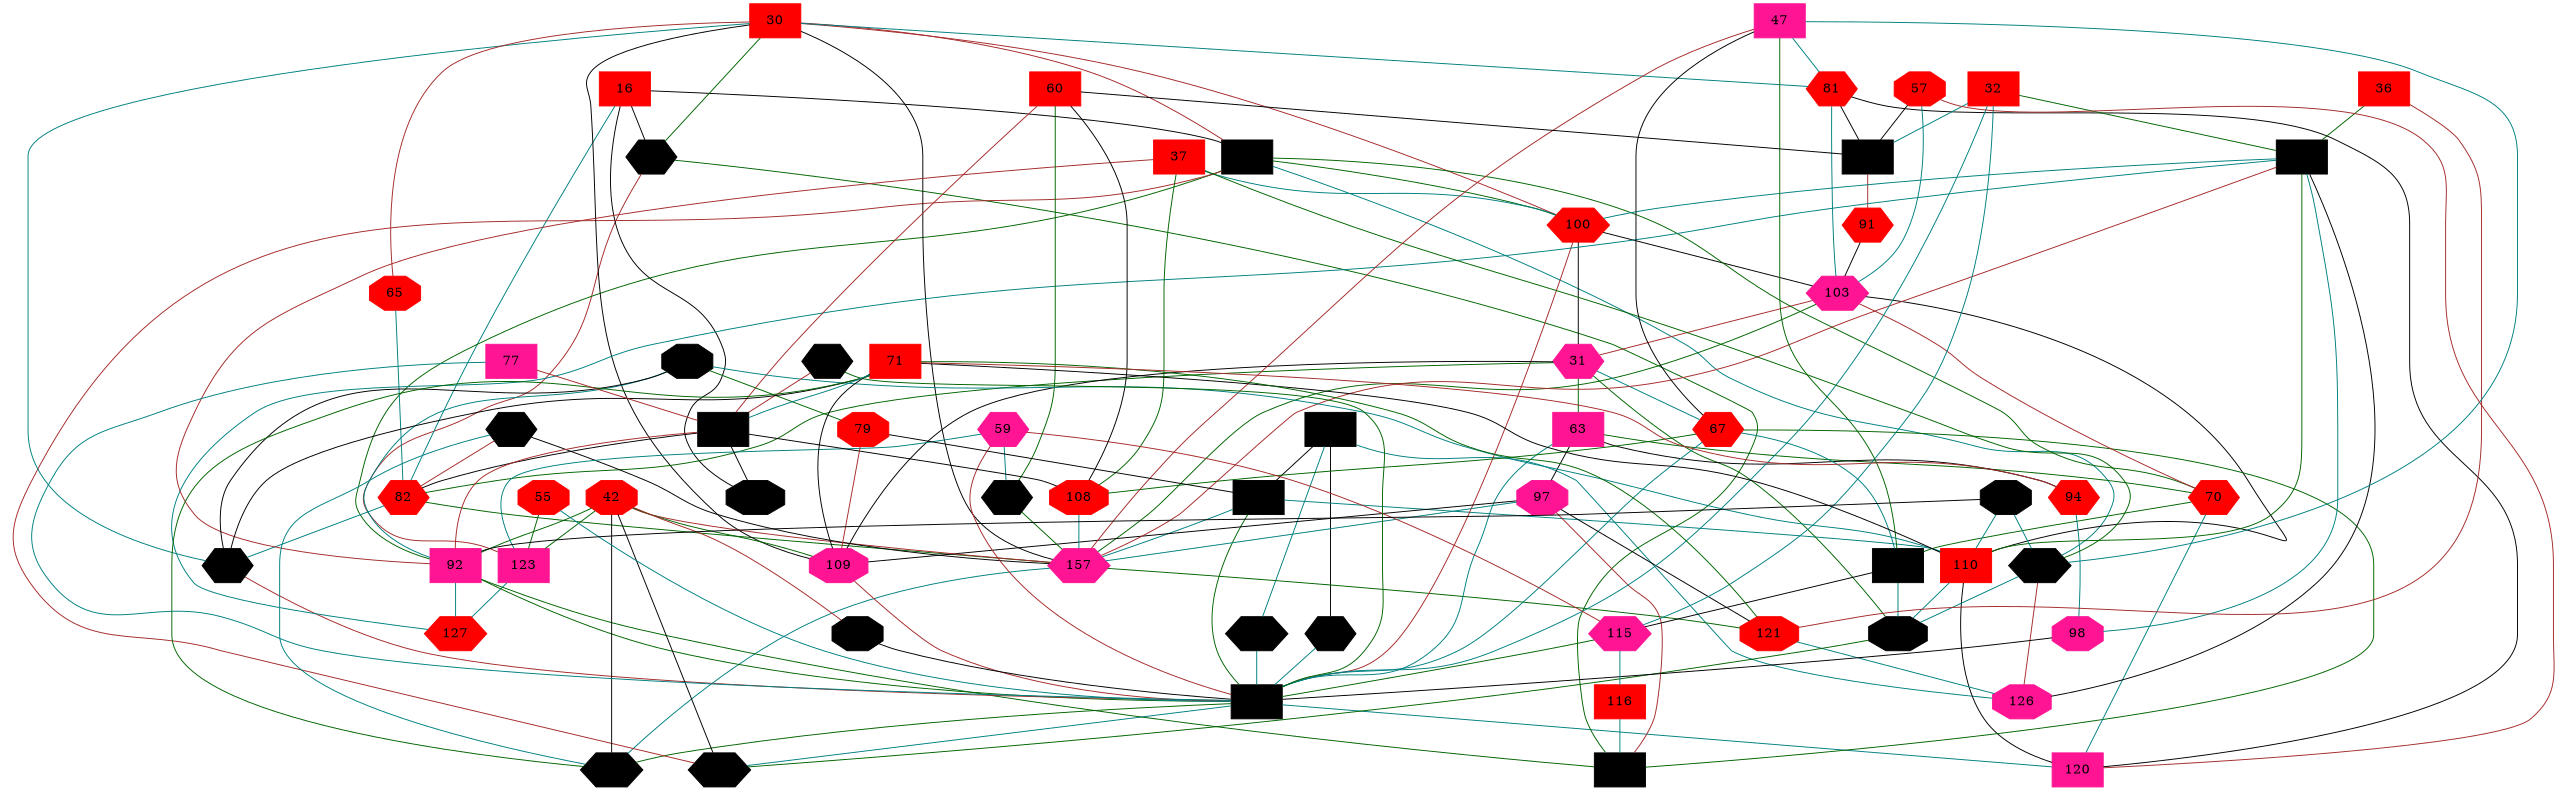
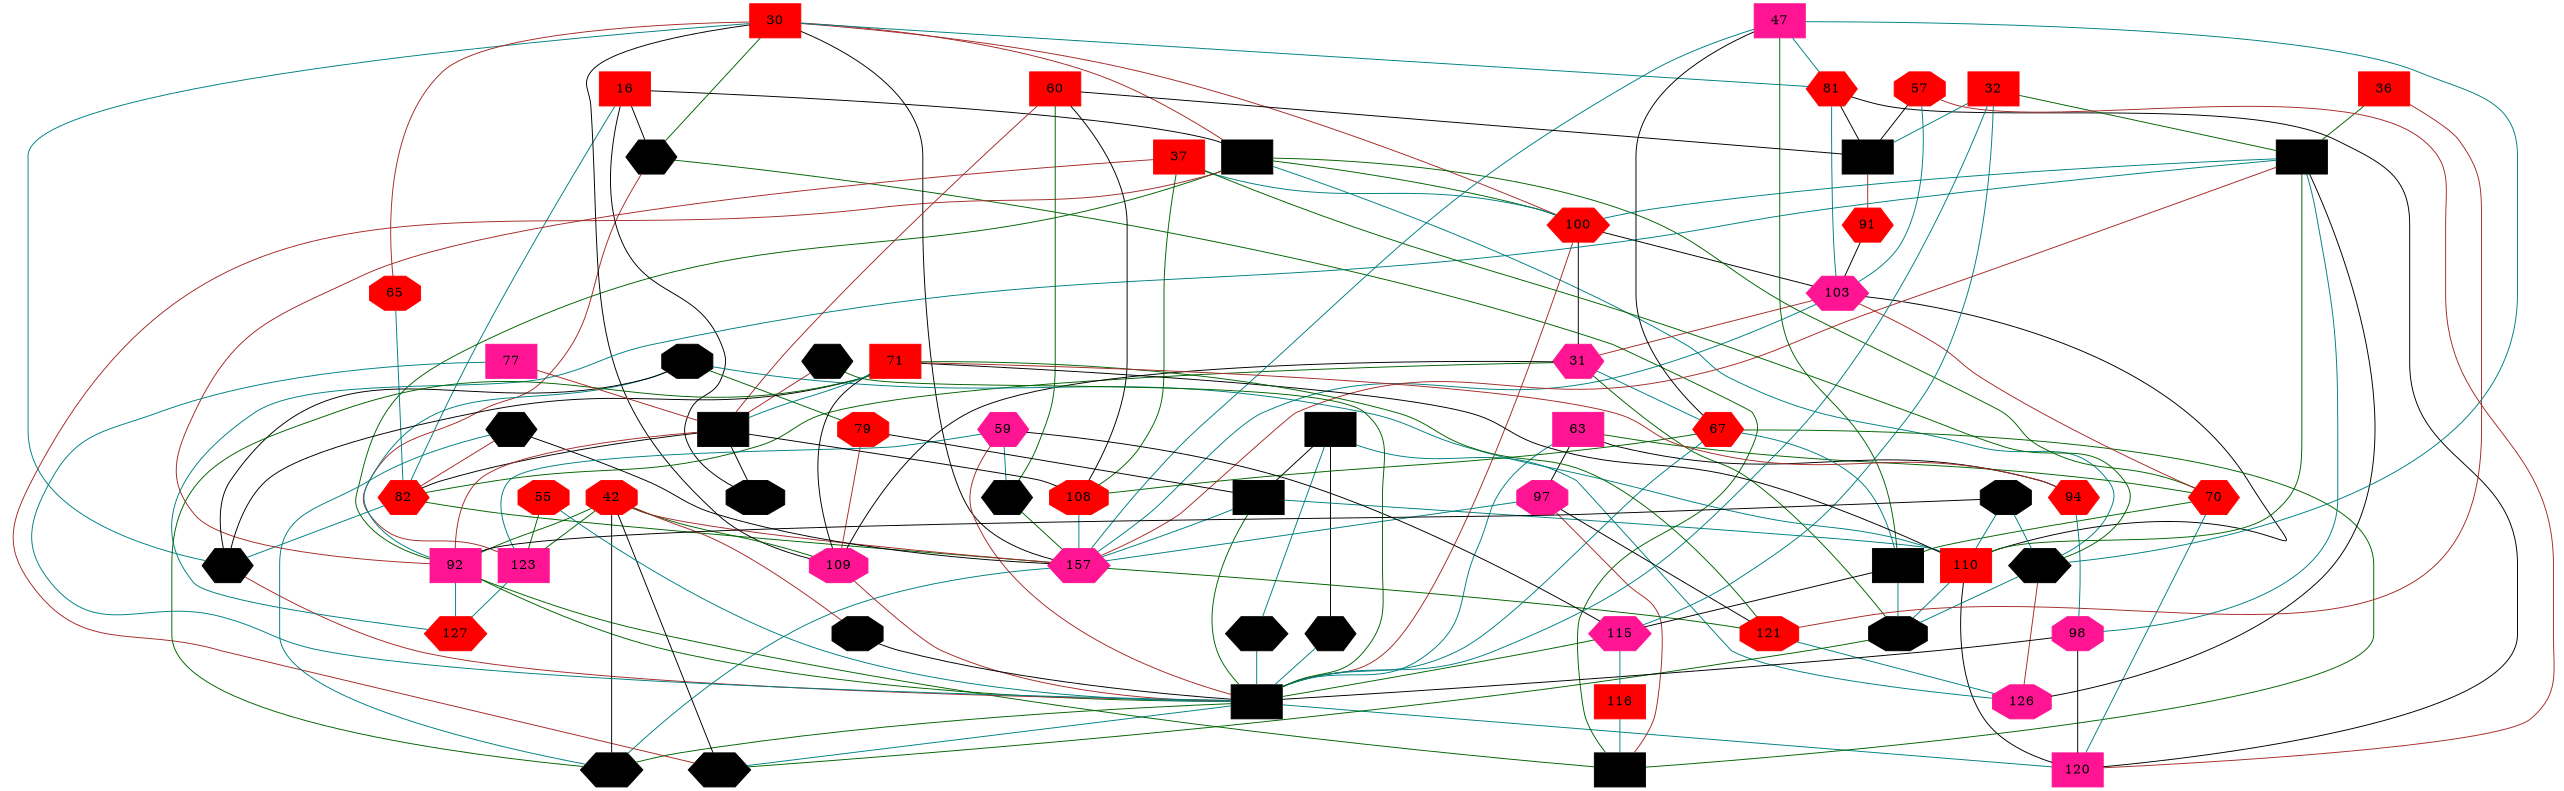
edge "47" -- "157": color brown -> teal
edge "31" -- "63": removed
edge "103" -- "157": color darkgreen -> teal
edge "59" -- "115": color brown -> black
edge "97" -- "109": removed
edge "98" -- "120": added
